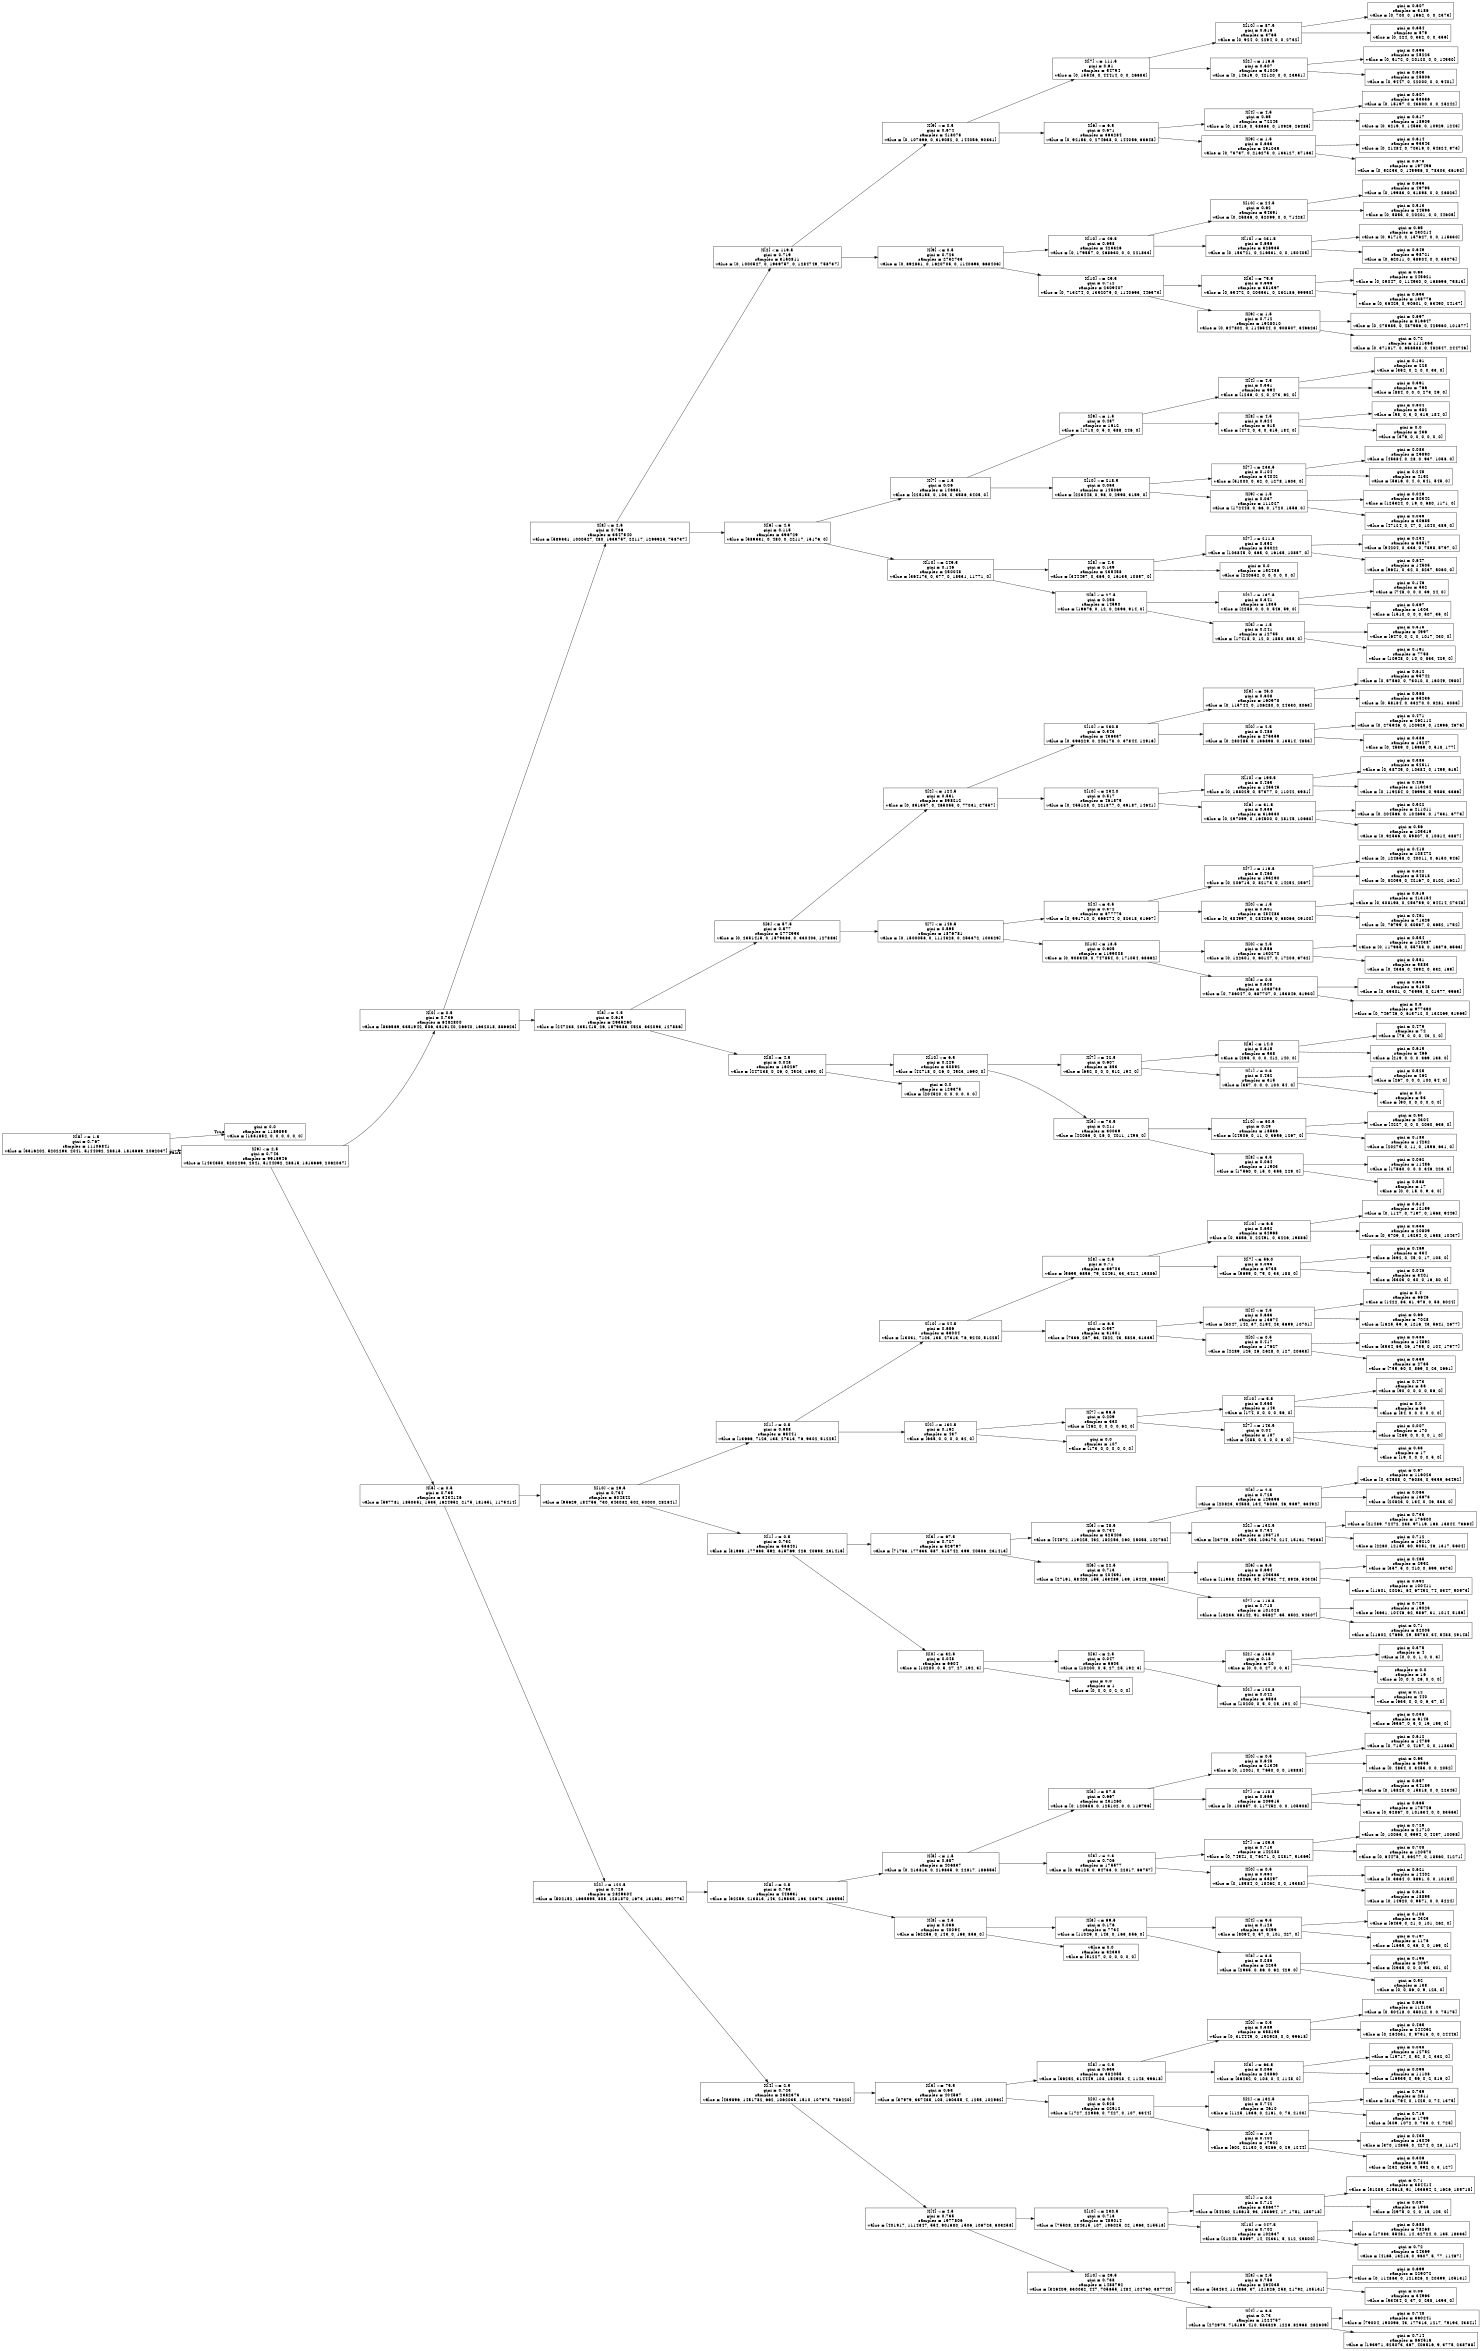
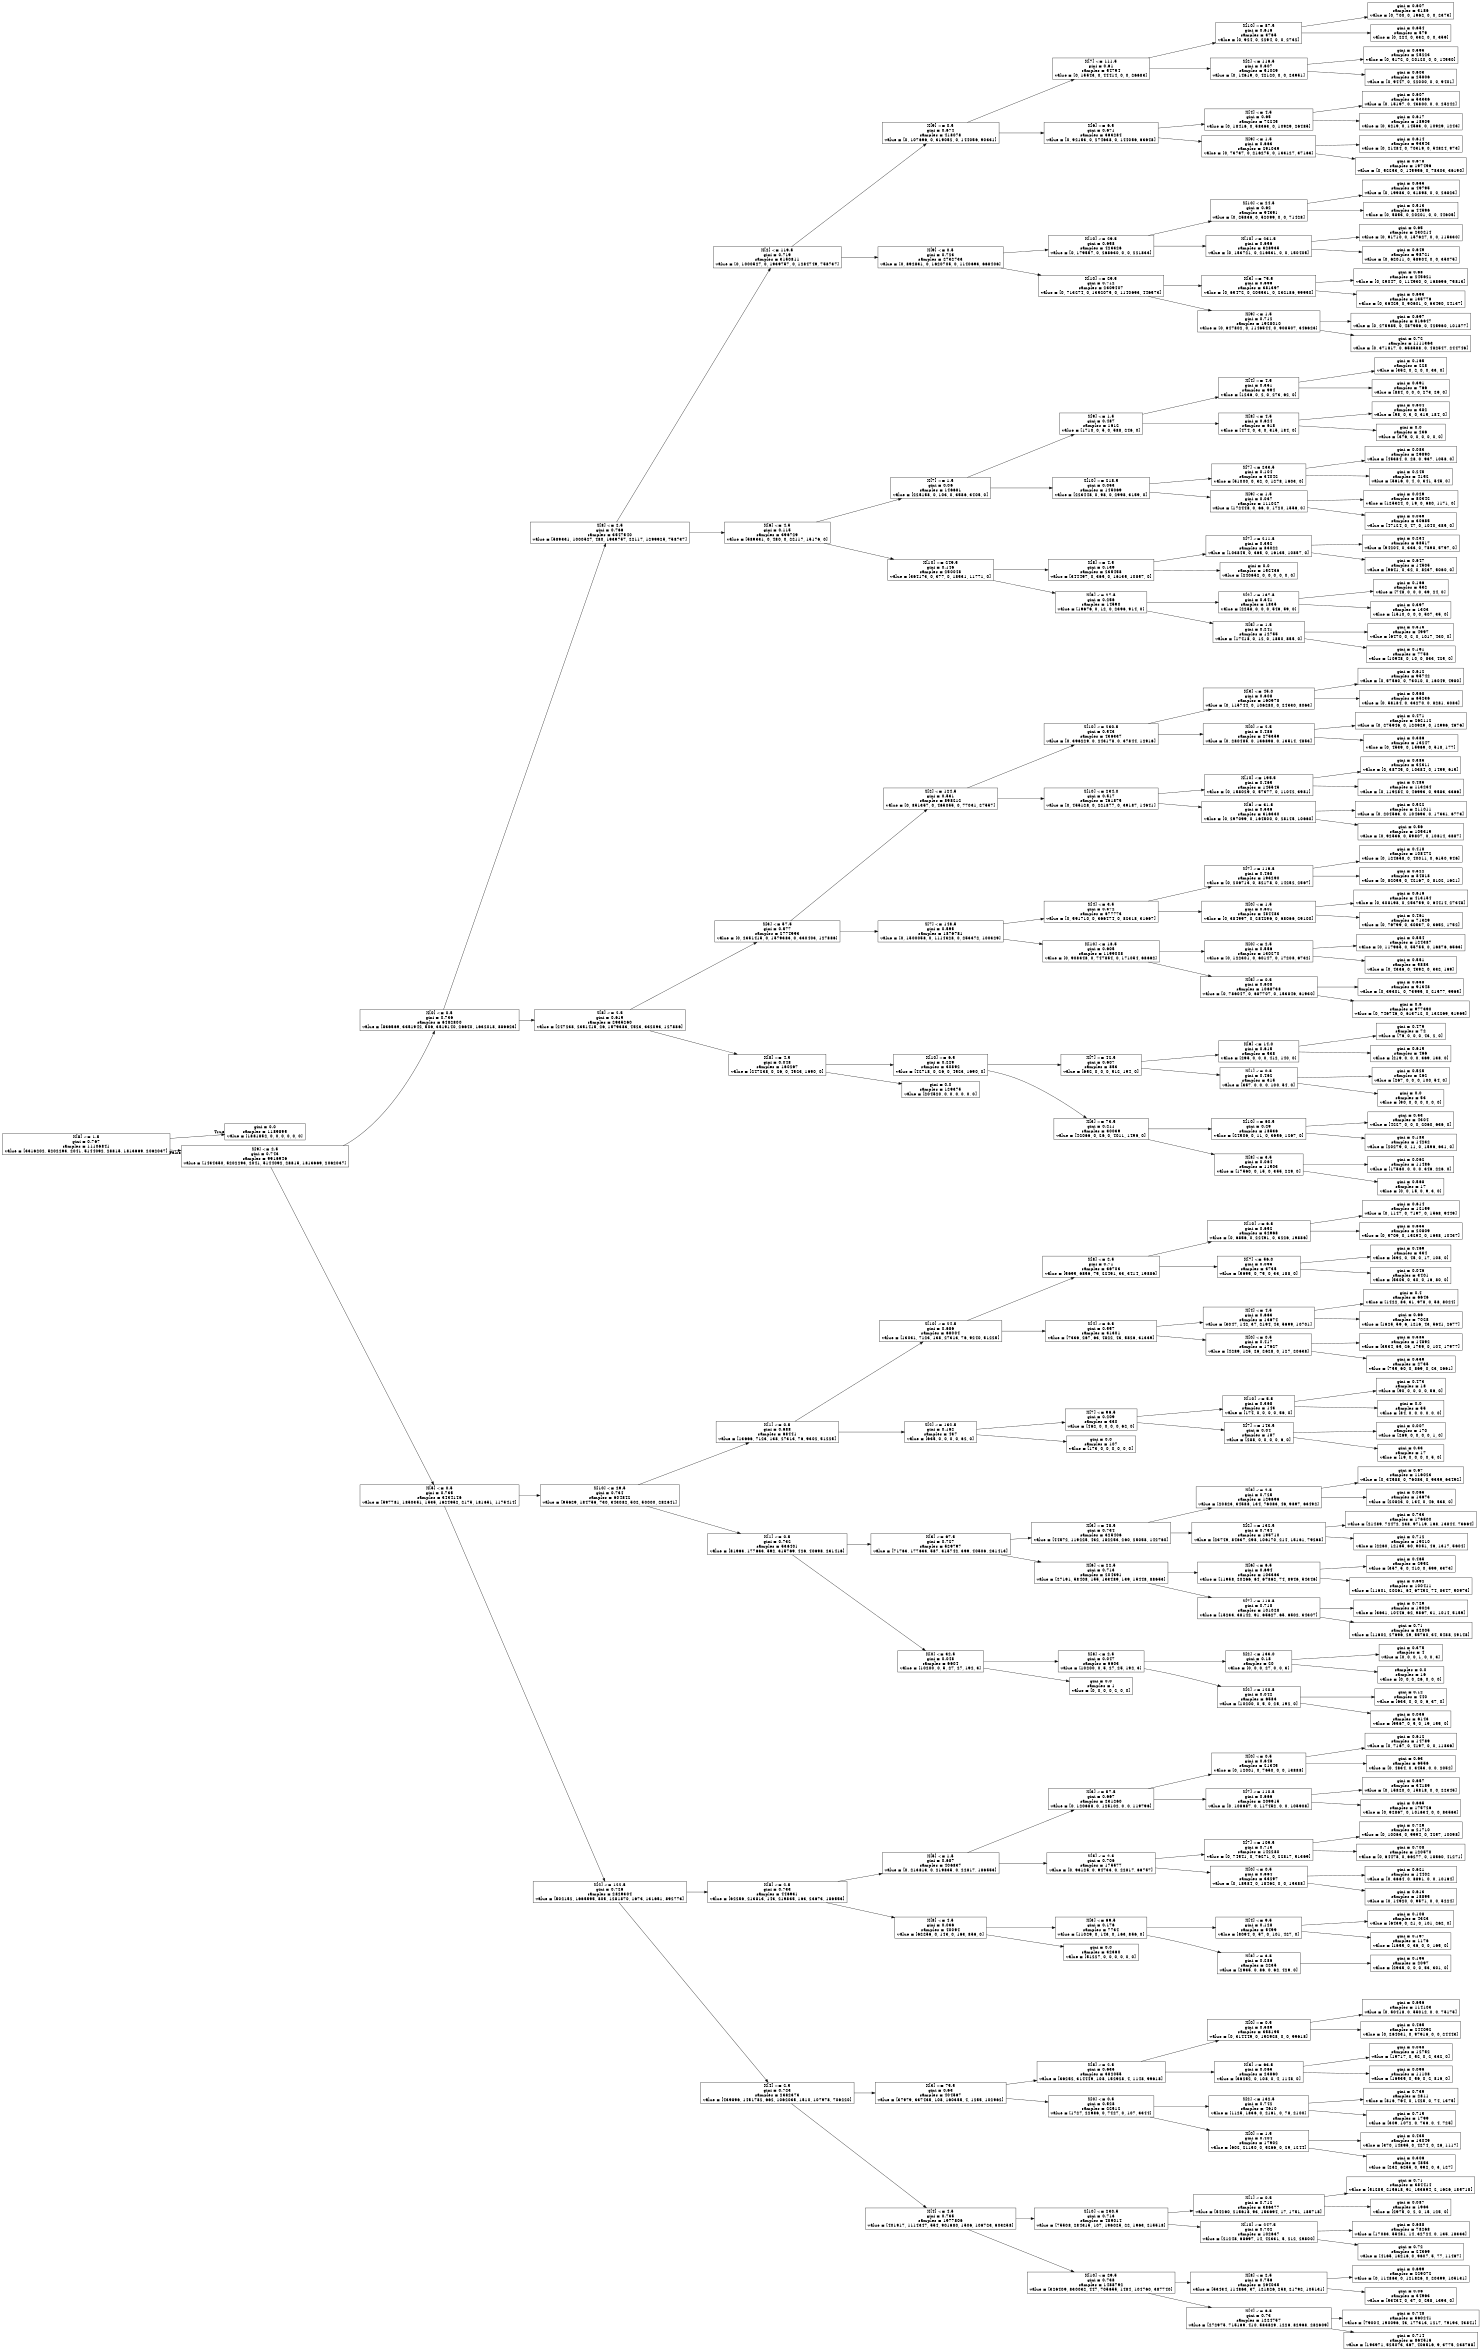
node "gini = 0.161 samples = 228 value = [352, 0, 2, 0, 0, 33, 0]": label "gini = 0.161 samples = 228 value = [352, 0, 2, 0, 0, 33, 0]" -> "gini = 0.165 samples = 228 value = [352, 0, 2, 0, 0, 33, 0]"
node "gini = 0.146 samples = 532 value = [748, 0, 0, 0, 39, 24, 0]": label "gini = 0.146 samples = 532 value = [748, 0, 0, 0, 39, 24, 0]" -> "gini = 0.166 samples = 532 value = [748, 0, 0, 0, 39, 24, 0]"
node "gini = 0.473 samples = 88 value = [90, 0, 0, 0, 0, 56, 0]": label "gini = 0.473 samples = 88 value = [90, 0, 0, 0, 0, 56, 0]" -> "gini = 0.473 samples = 18 value = [90, 0, 0, 0, 0, 56, 0]"
node "value = 0.0 samples = 32360 value = [51227, 0, 0, 0, 0, 0, 0]": label "value = 0.0 samples = 32360 value = [51227, 0, 0, 0, 0, 0, 0]" -> "gini = 0.0 samples = 32360 value = [51227, 0, 0, 0, 0, 0, 0]"
node "gini = 0.52 samples = 138 value = [0, 0, 86, 0, 9, 128, 0]": removed
